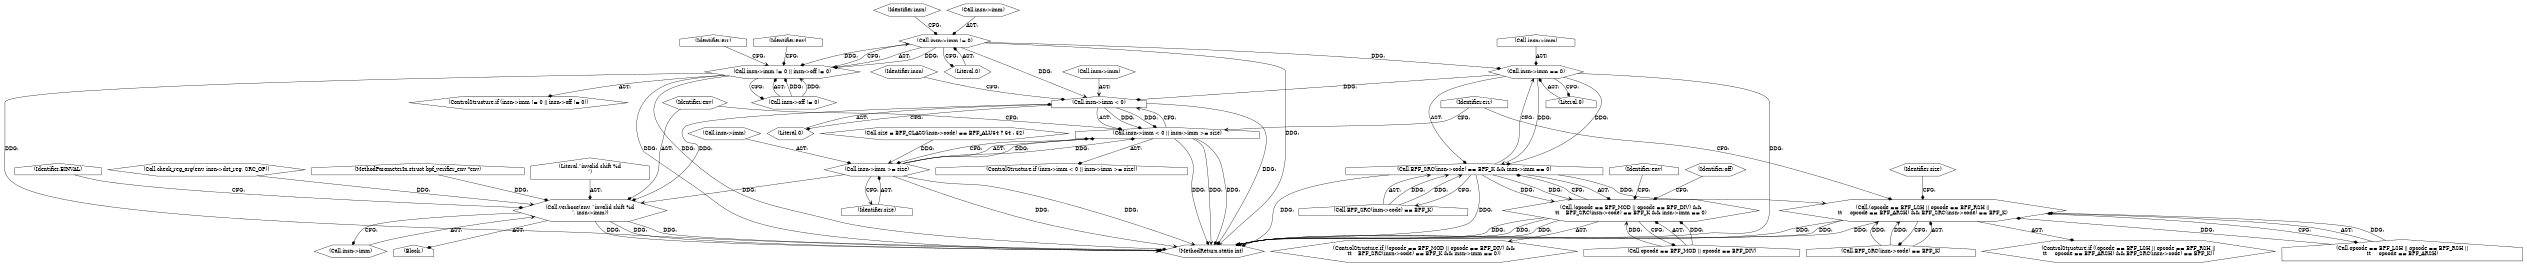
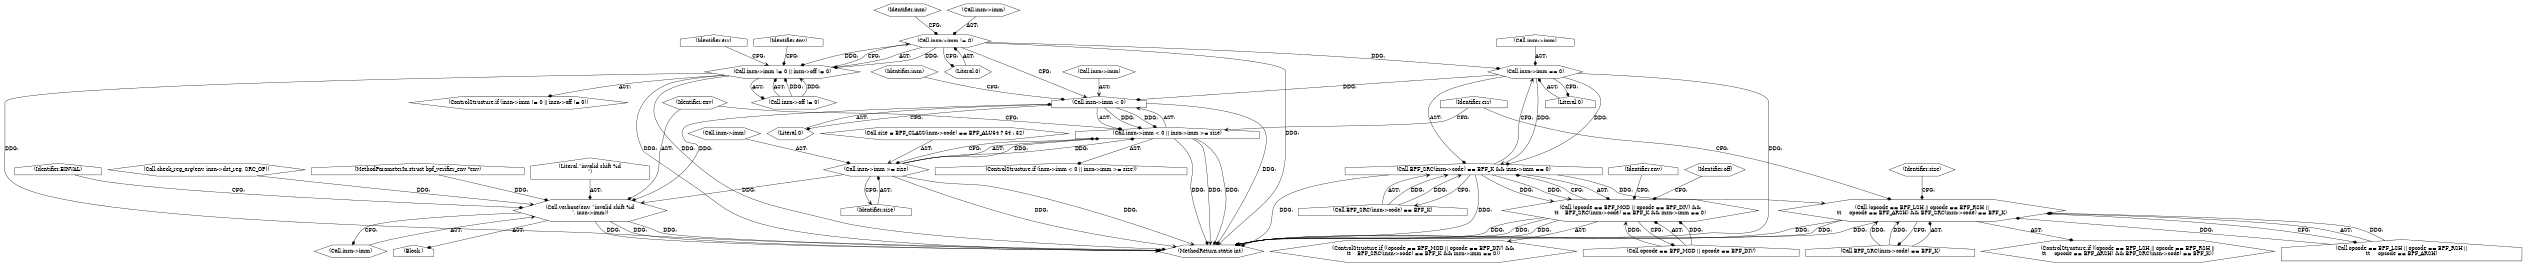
edge "(Call,insn->imm != 0)" -> "(Call,insn->imm < 0)": label "DDG: " -> "CFG: "
edge "(Call,insn->imm != 0 || insn->off != 0)" -> "(Call,insn->off != 0)": label "CFG: " -> "AST: "
edge "(Call,insn->imm < 0 || insn->imm >= size)" -> "(Call,insn->imm < 0)": label "CFG: " -> "AST: "
edge "(Call,size = BPF_CLASS(insn->code) == BPF_ALU64 ? 64 : 32)" -> "(Call,insn->imm >= size)": label "DDG: " -> "AST: "
